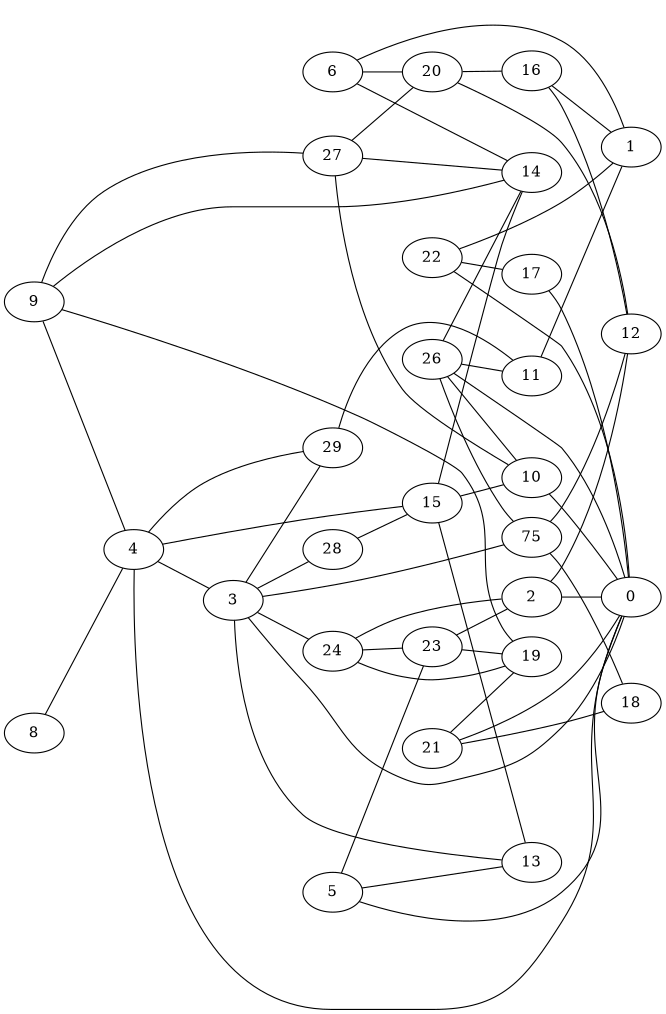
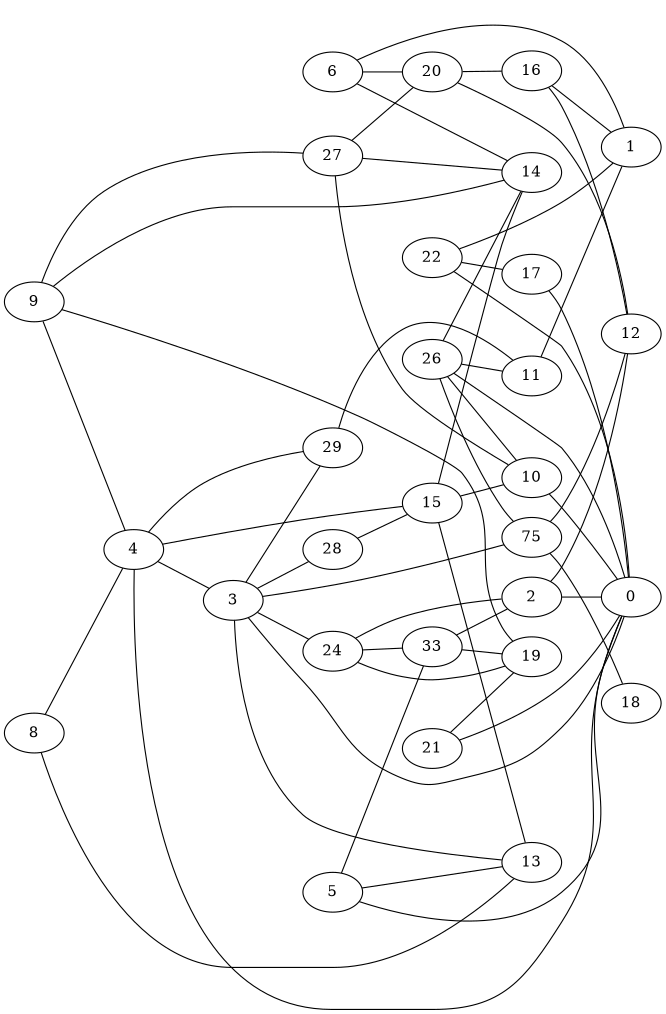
node "23": label "23" -> "33"
edge "18" -- "21": removed
edge "8" -- "13": added
